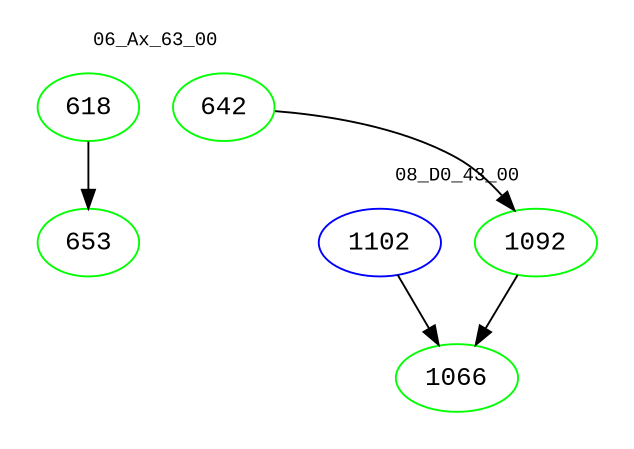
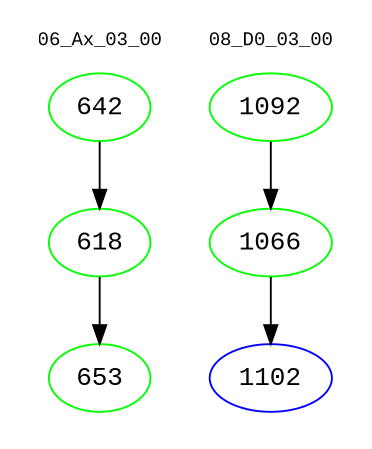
cluster "06_Ax_63_00": label "06_Ax_63_00" -> "06_Ax_03_00"
edge "642" -> "1092": now "642" -> "618"
cluster "08_D0_43_00": label "08_D0_43_00" -> "08_D0_03_00"
edge "1102" -> "1066": reversed
